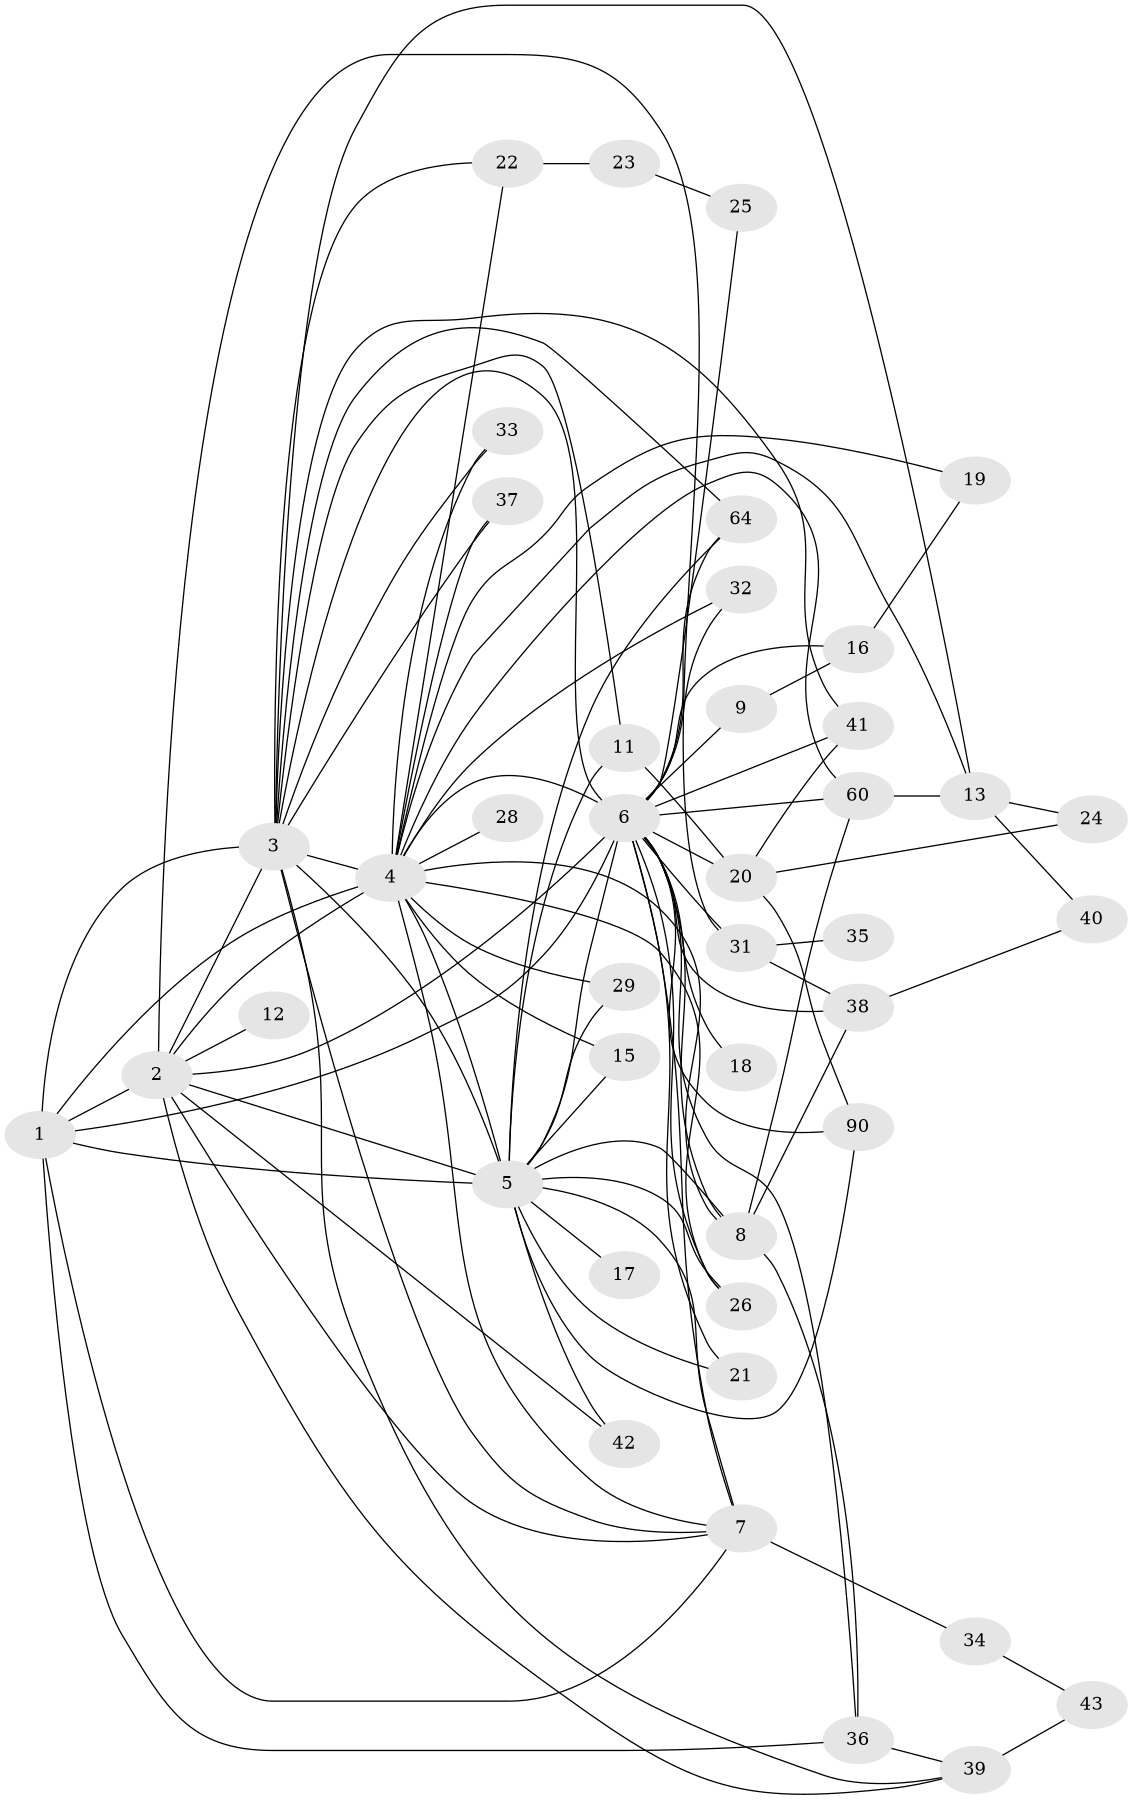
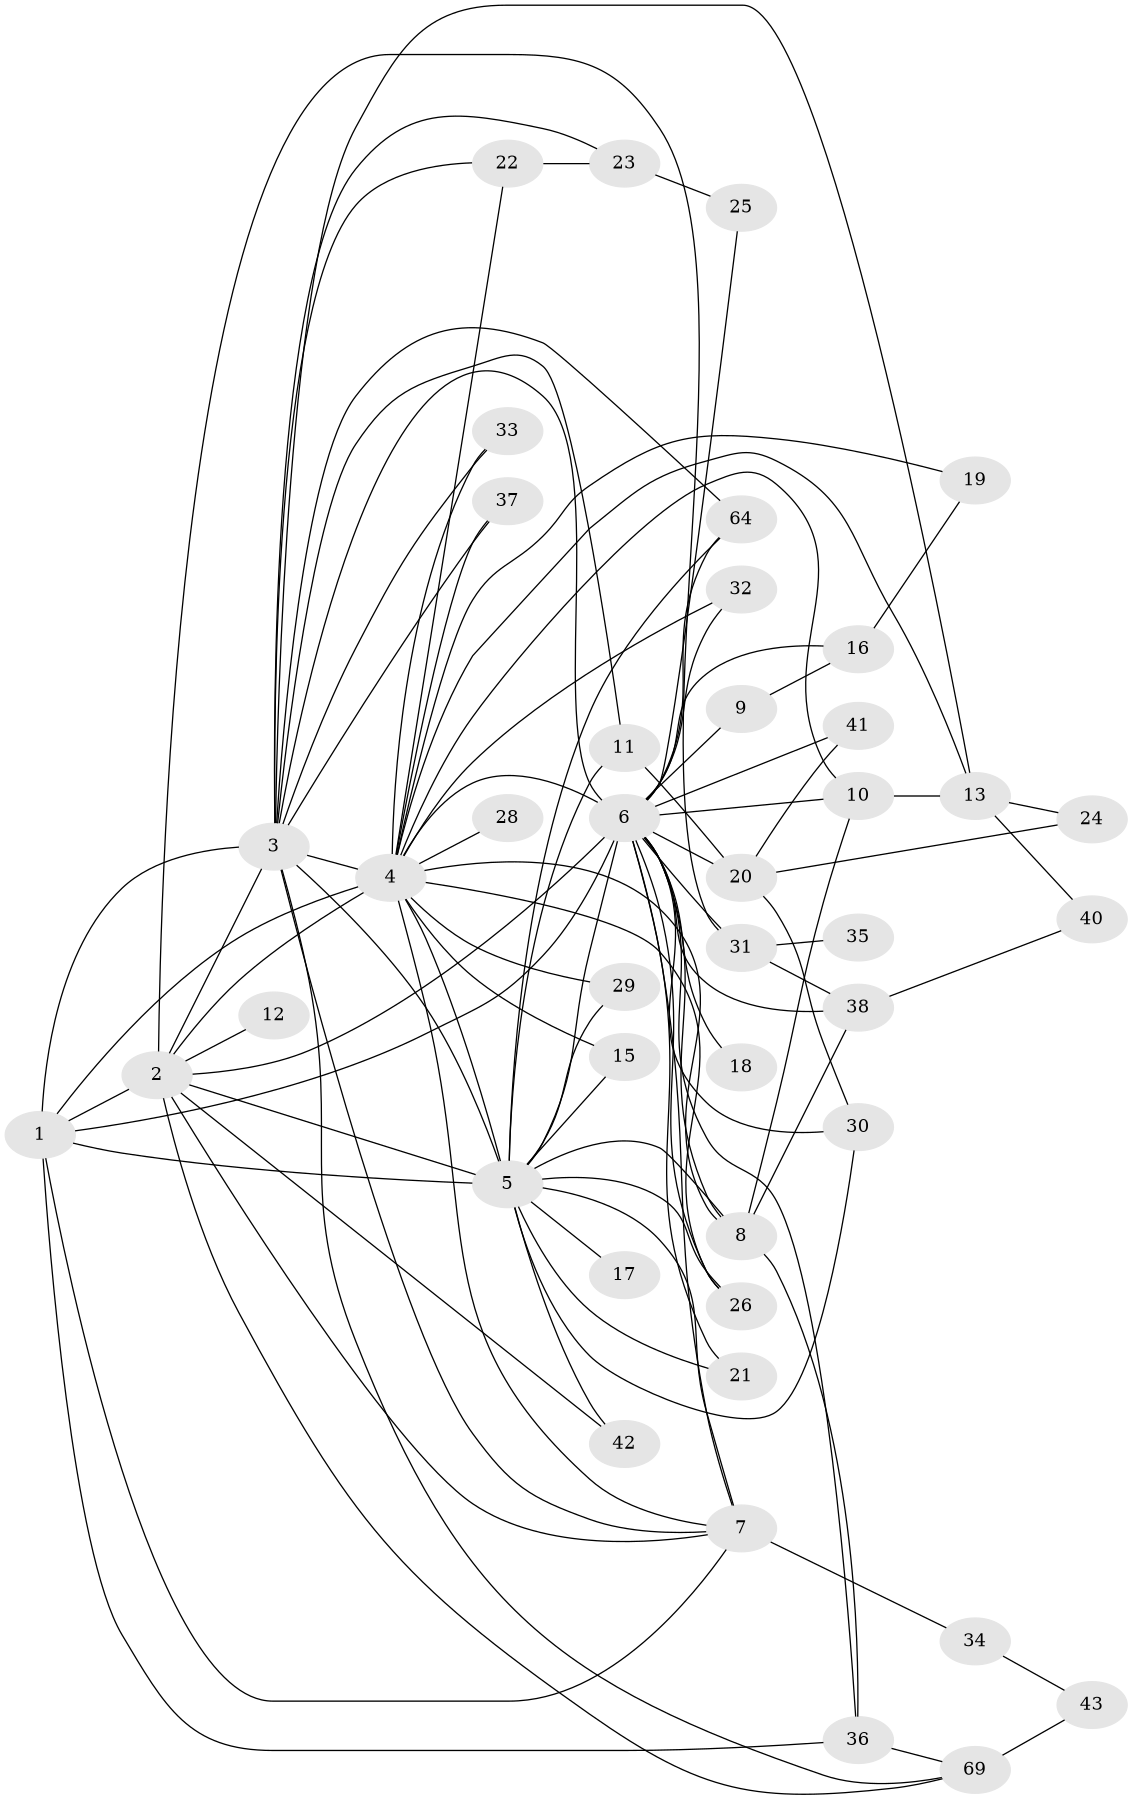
edge "41" -- "3": now "23" -- "3"
node "60": label "60" -> "10"
node "90": label "90" -> "30"
node "39": label "39" -> "69"
